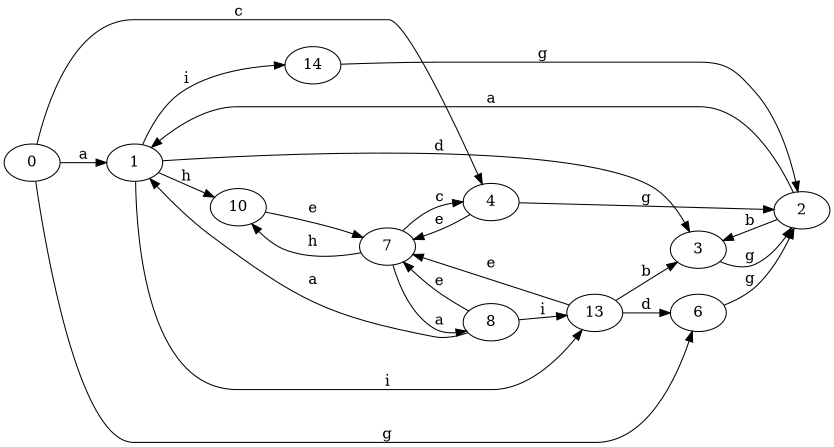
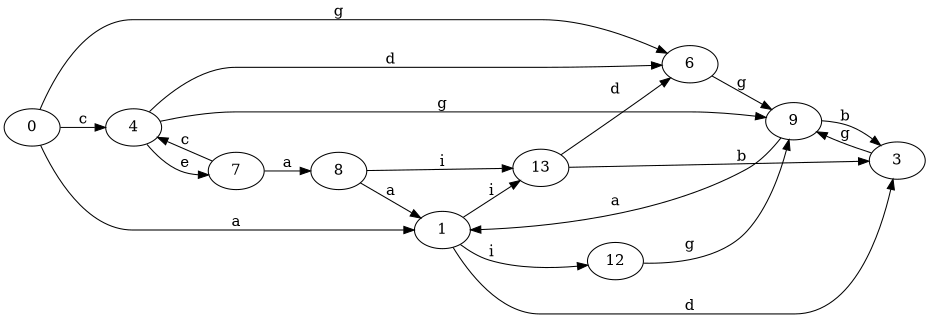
node "14": label "14" -> "12"
edge "4" -> "6": added, label "d"
node "10": removed
node "2": label "2" -> "9"
edge "13" -> "7": removed, label "e"
edge "8" -> "7": removed, label "e"
